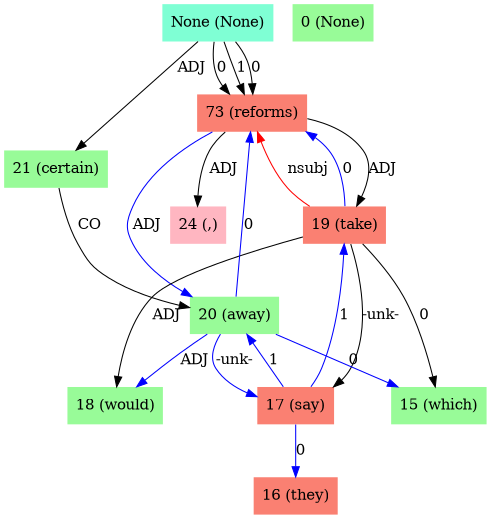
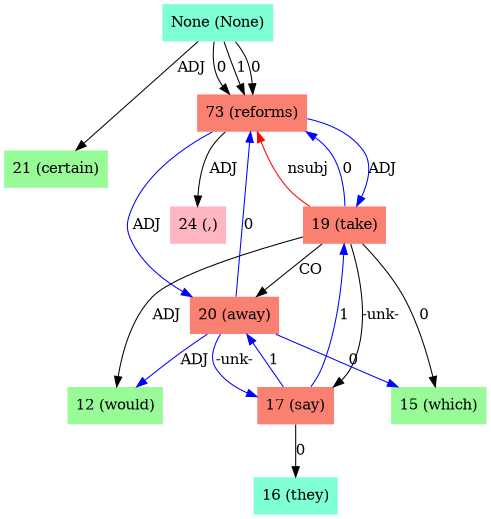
node "0 (None)": removed
edge "73 (reforms)" -> "19 (take)": color black -> blue
edge "21 (certain)" -> "20 (away)": now "19 (take)" -> "20 (away)"
node "20 (away)": fillcolor palegreen -> salmon
node "18 (would)": label "18 (would)" -> "12 (would)"
edge "17 (say)" -> "16 (they)": color blue -> black
node "16 (they)": fillcolor salmon -> aquamarine
